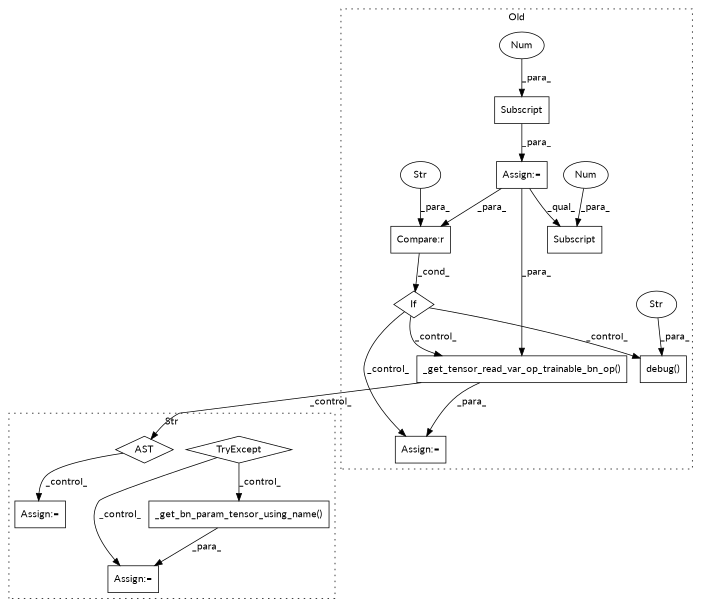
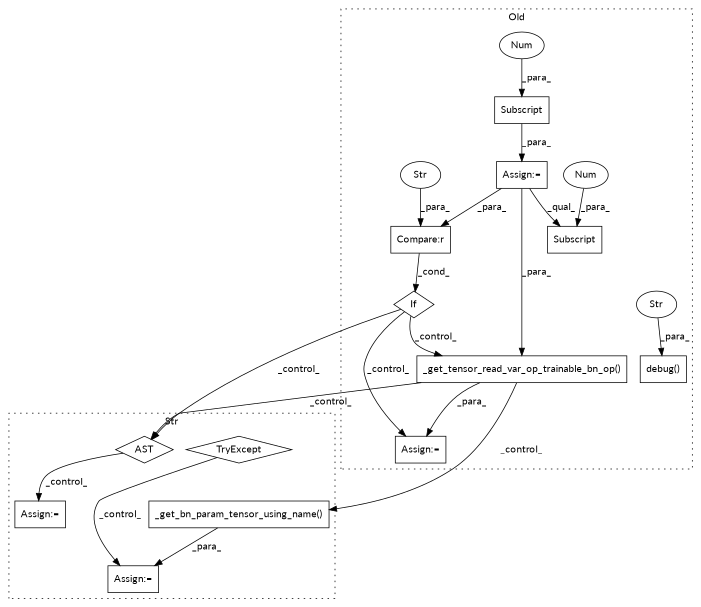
edge "If" -> "debug()": now "If" -> "AST"
edge "TryExcept" -> "_get_bn_param_tensor_using_name()": now "_get_tensor_read_var_op_trainable_bn_op()" -> "_get_bn_param_tensor_using_name()"
